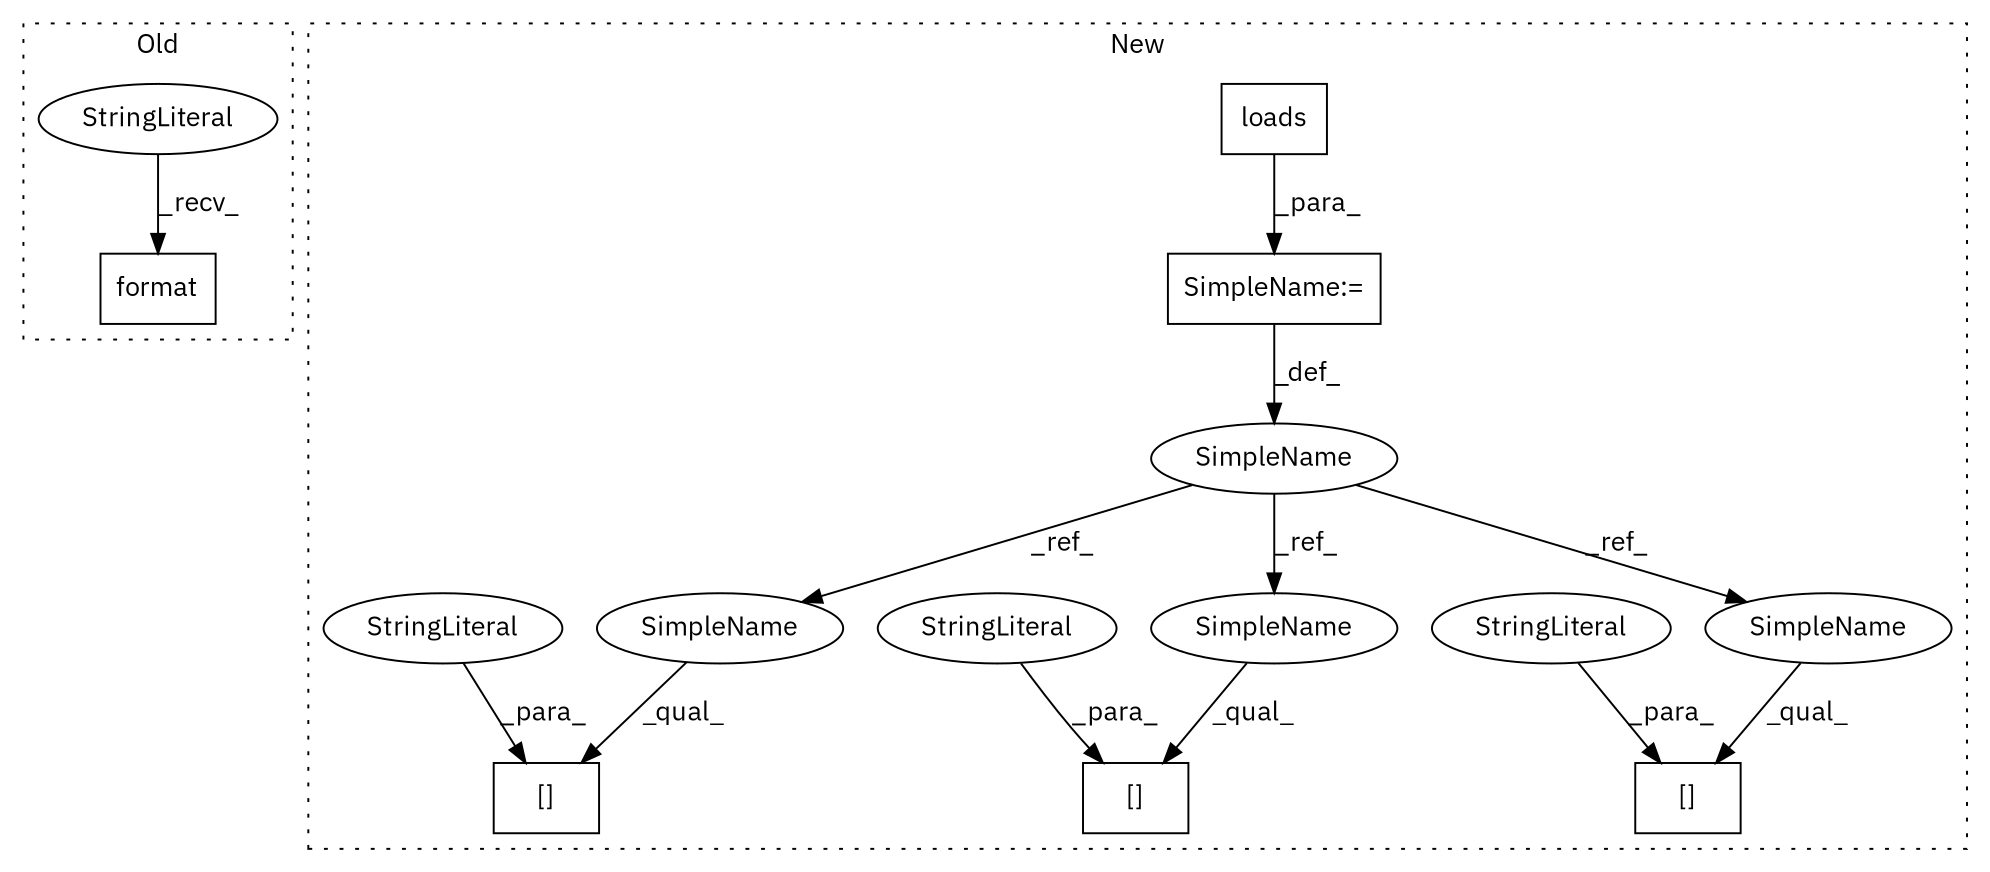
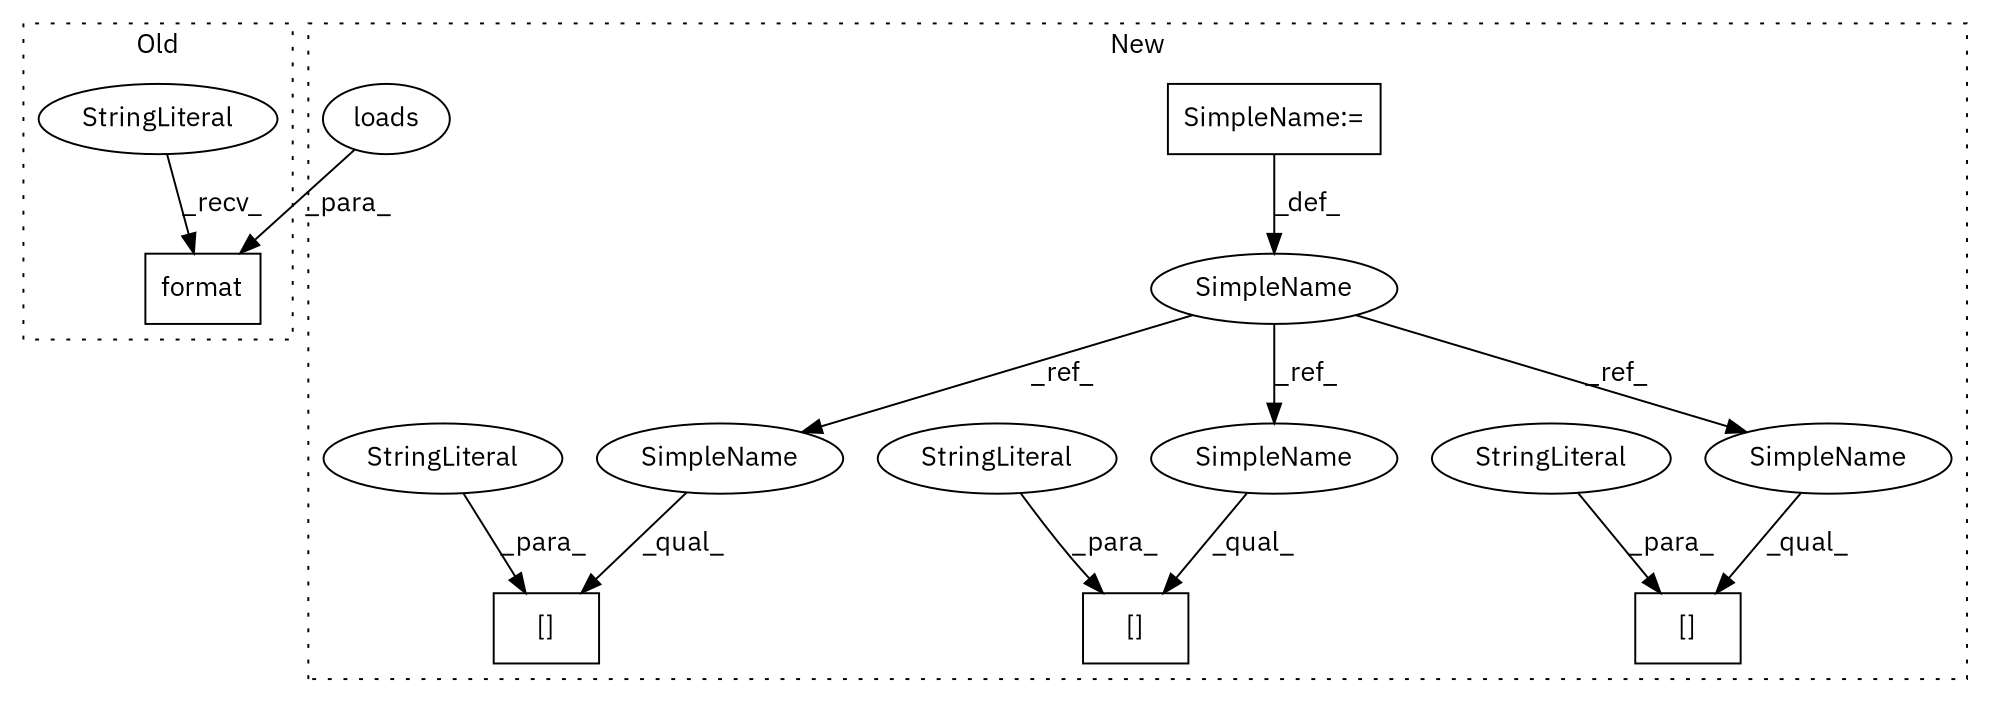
node "loads": shape box -> ellipse
edge "loads" -> "SimpleName:=": now "loads" -> "format"
